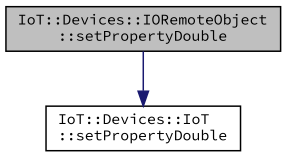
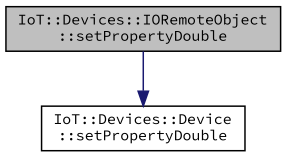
node "IoT::Devices::IoT ::setPropertyDouble": label "IoT::Devices::IoT ::setPropertyDouble" -> "IoT::Devices::Device ::setPropertyDouble"
